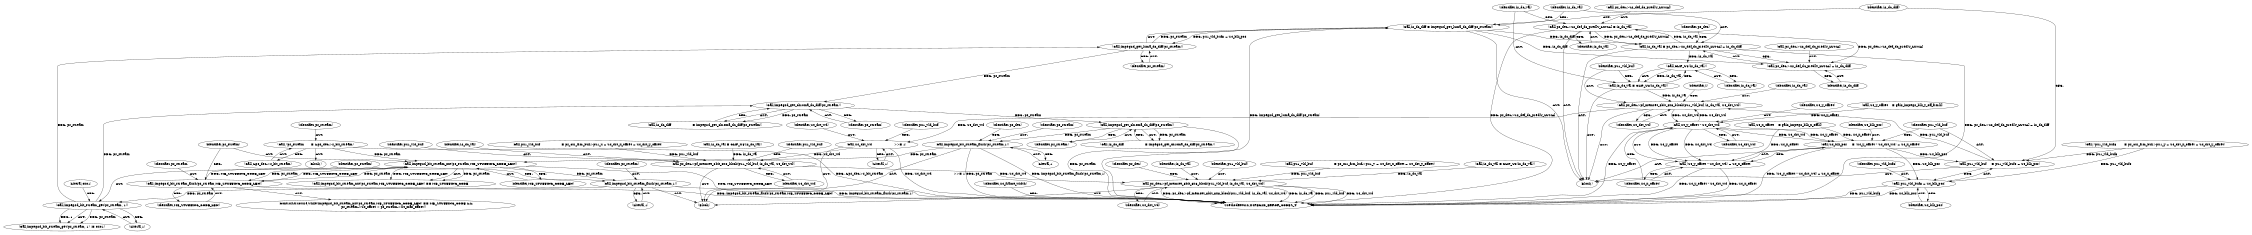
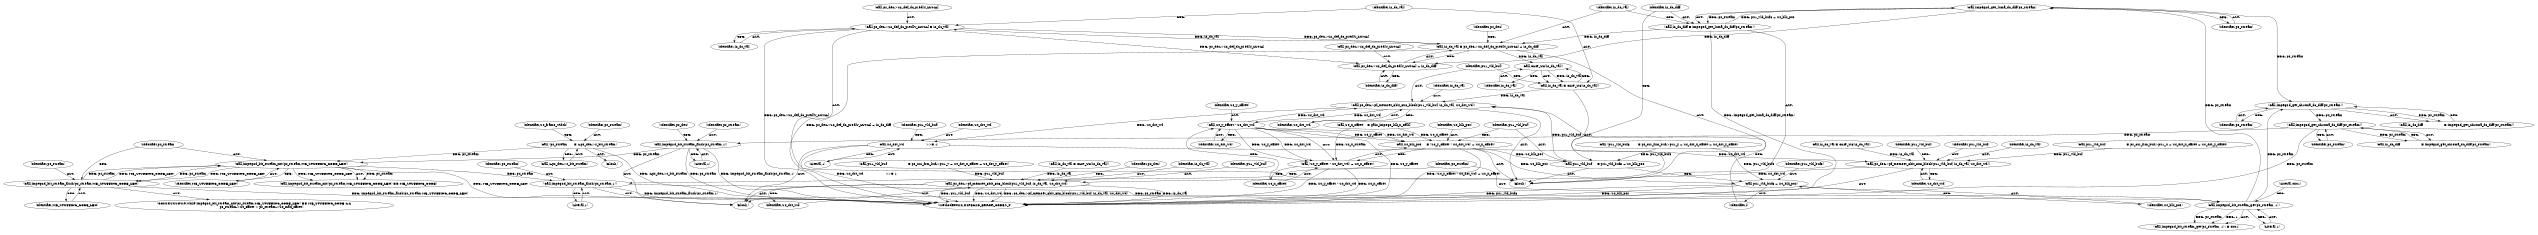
edge "(Call,i2_dc_diff = impeg2d_get_luma_dc_diff(ps_stream))" -> "(Call,ps_dec->u2_def_dc_pred[Y_LUMA] + i2_dc_diff)": now "(Call,impeg2d_get_luma_dc_diff(ps_stream))" -> "(Call,ps_dec->u2_def_dc_pred[Y_LUMA] + i2_dc_diff)"
node "(Call,u4_y_offset    = gai2_impeg2_blk_y_off_frm[i])": removed
edge "(Call,u4_x_offset    = gai2_impeg2_blk_x_off[i])" -> "(Call,(u4_y_offset * u4_dst_wd) + u4_x_offset)": label "DDG: u4_x_offset" -> "DDG: u4_x_stream"
edge "(Call,pu1_vld_buf     = pu1_vld_buf8 + u4_blk_pos)" -> "(Call,pu1_vld_buf8 + u4_blk_pos)": label "DDG: " -> "CFG: "
edge "(Call,pu1_vld_buf8 + u4_blk_pos)" -> "(Call,pu1_vld_buf     = pu1_vld_buf8 + u4_blk_pos)": now "(Call,pu1_vld_buf8 + u4_blk_pos)" -> "(Identifier,i)"
edge "(Identifier,u4_frame_width)" -> "(MethodReturn,IMPEG2D_ERROR_CODES_T)": now "(Identifier,u4_frame_width)" -> "(Call,*ps_stream       = &ps_dec->s_bit_stream)"
